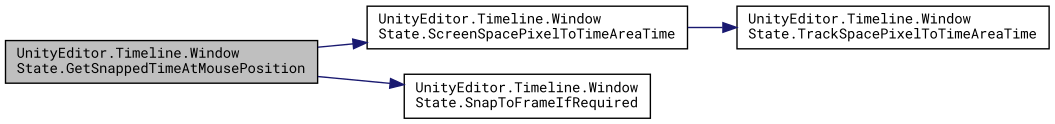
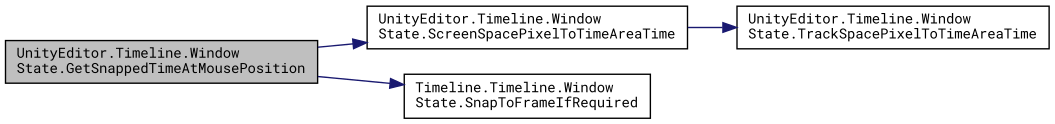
node "UnityEditor.Timeline.Window State.SnapToFrameIfRequired": label "UnityEditor.Timeline.Window State.SnapToFrameIfRequired" -> "Timeline.Timeline.Window State.SnapToFrameIfRequired"
